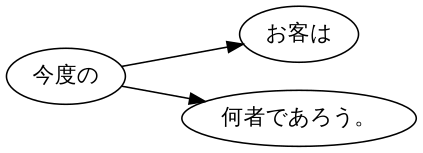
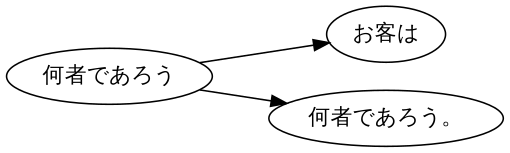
node "今度の": label "今度の" -> "何者であろう"
